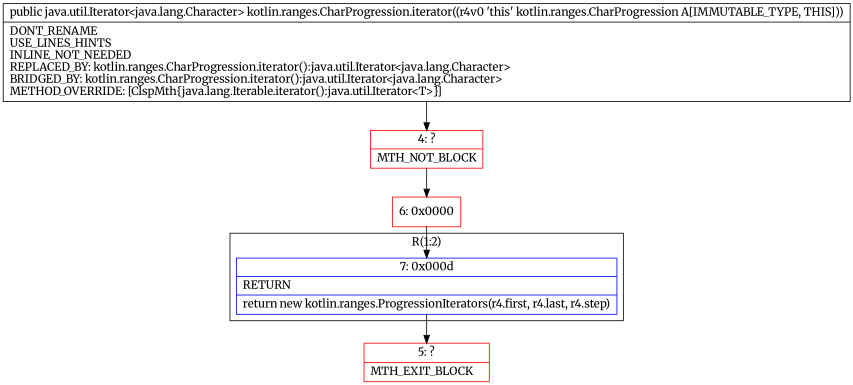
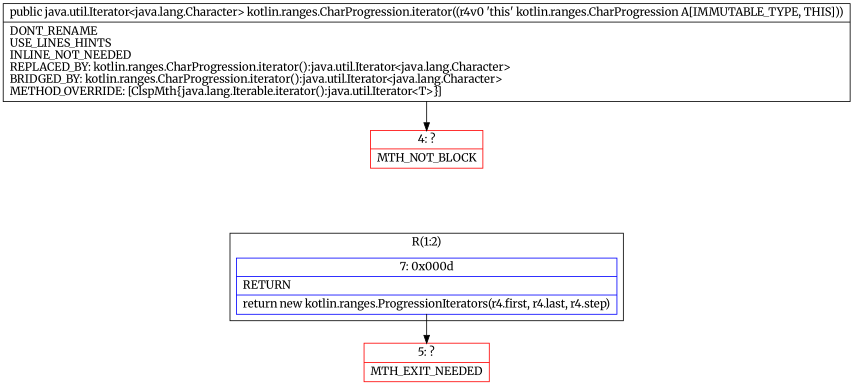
node "6: 0x0000": removed
node "5: ?": text "MTH_EXIT_BLOCK" -> "MTH_EXIT_NEEDED"
